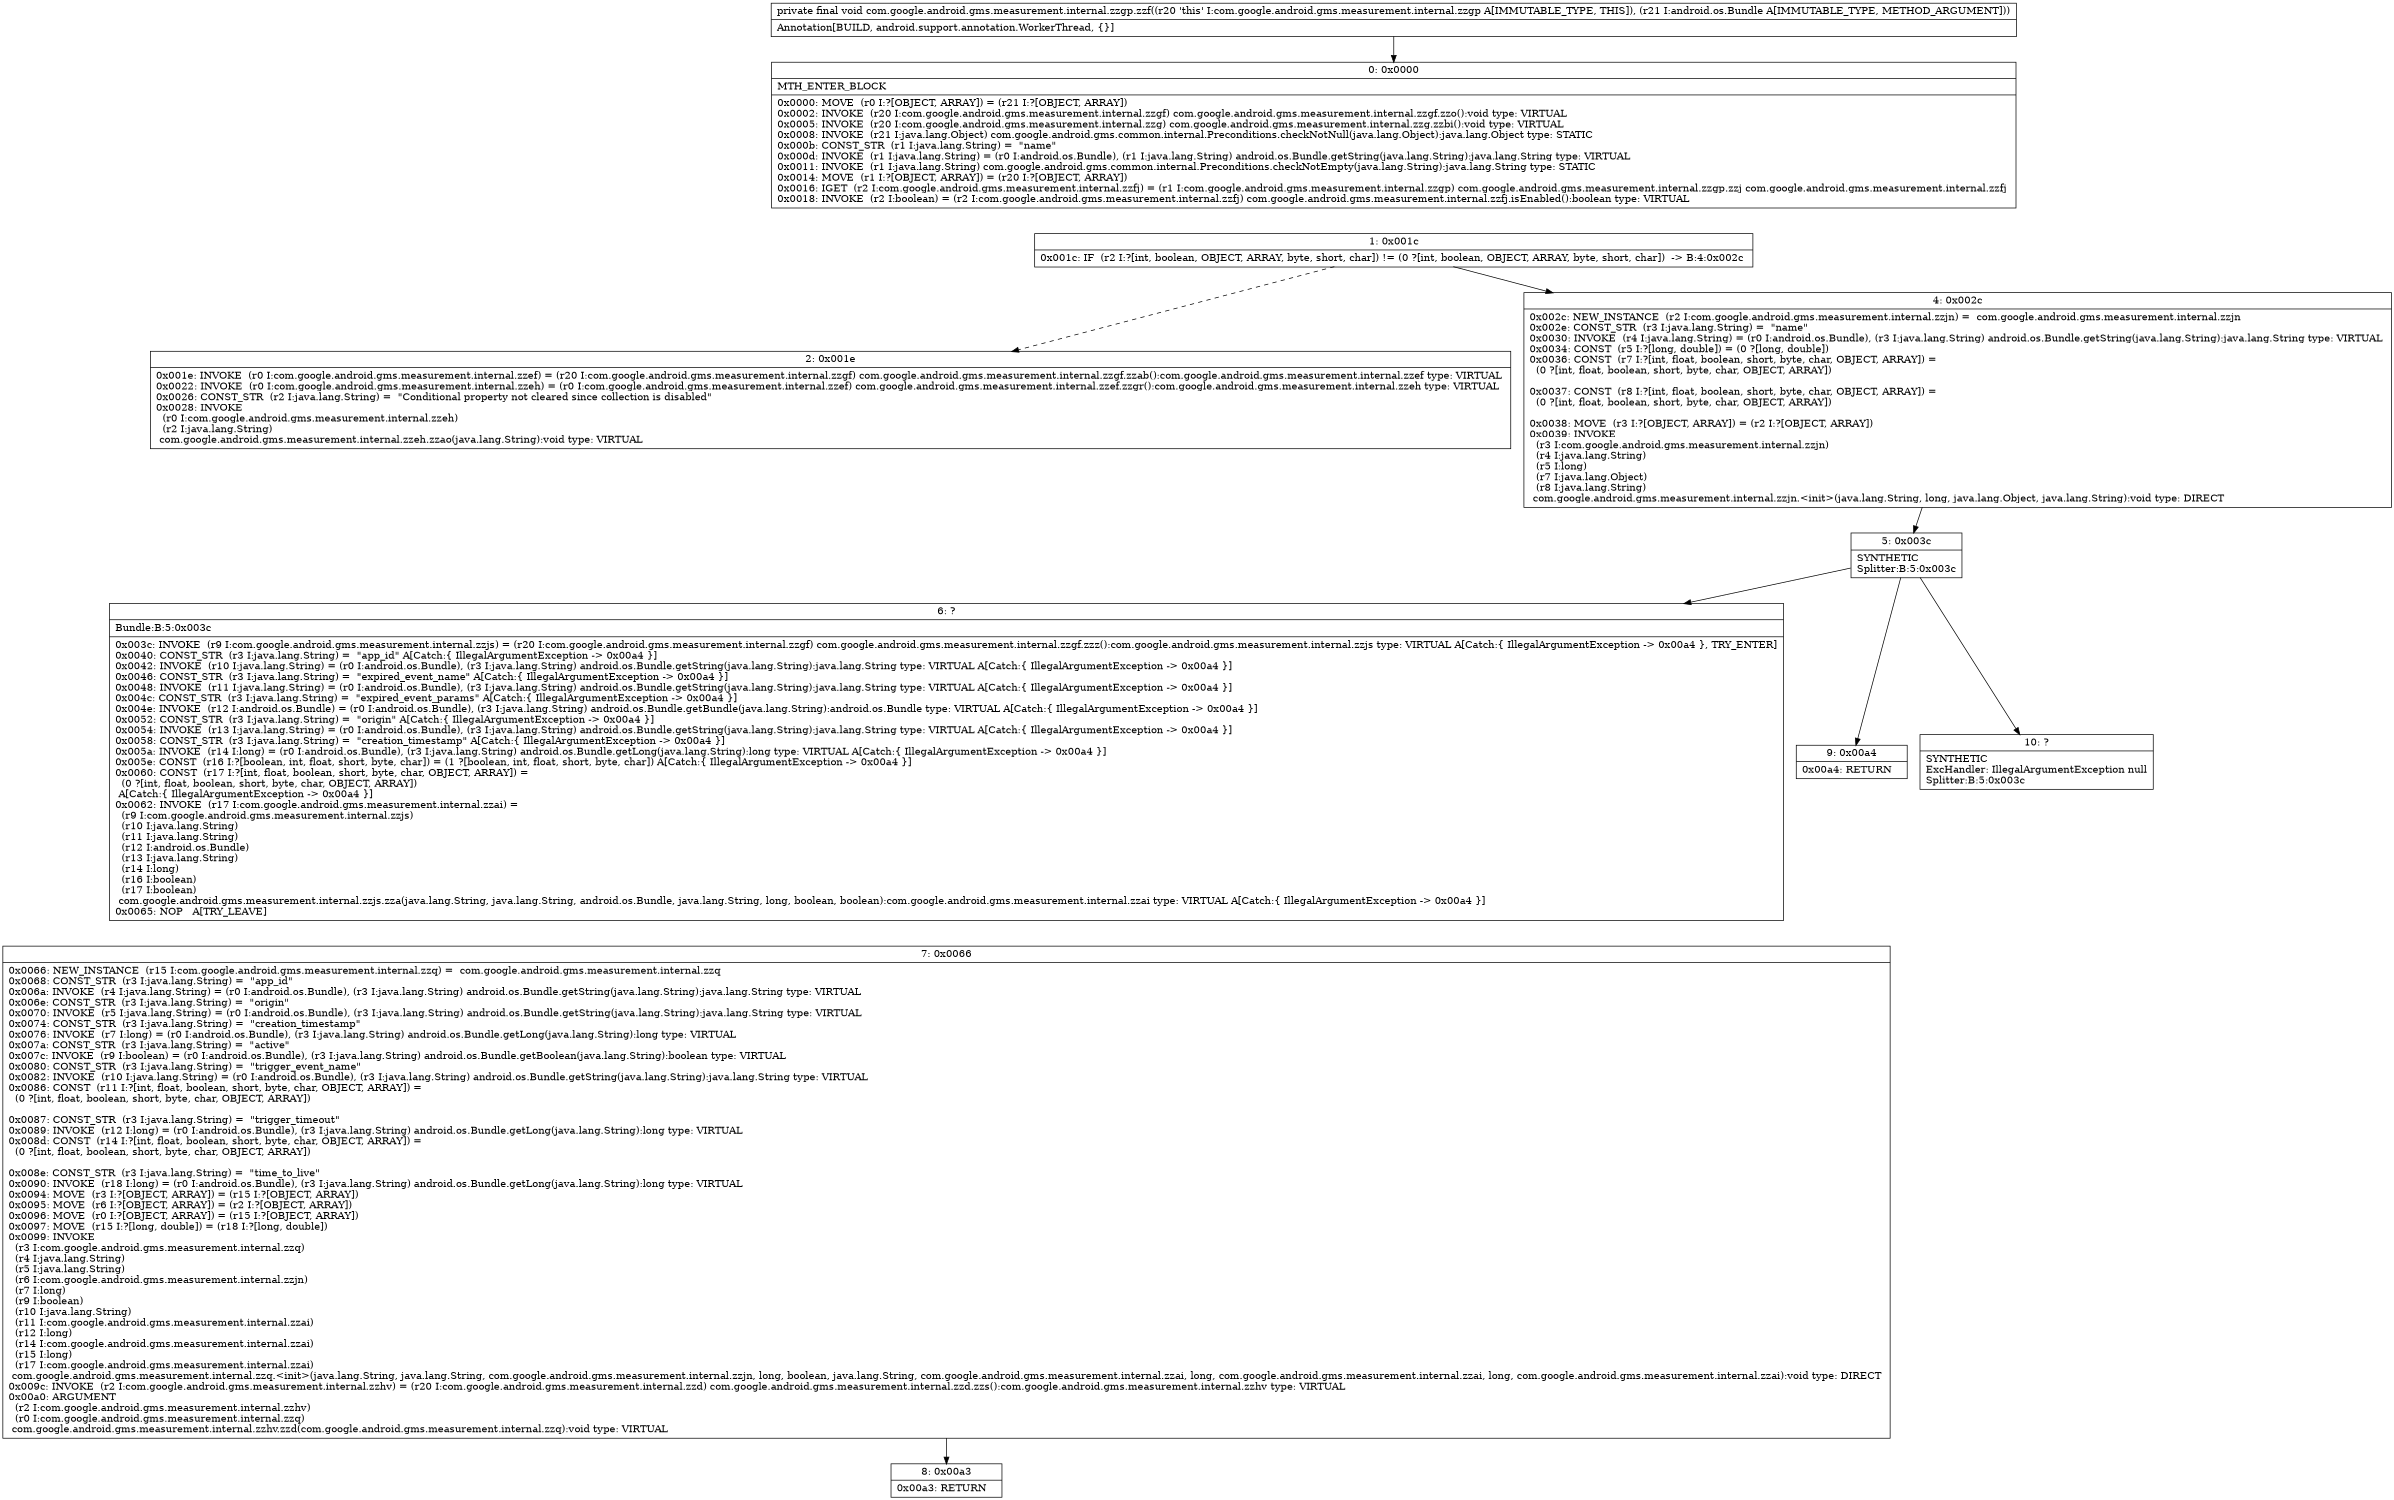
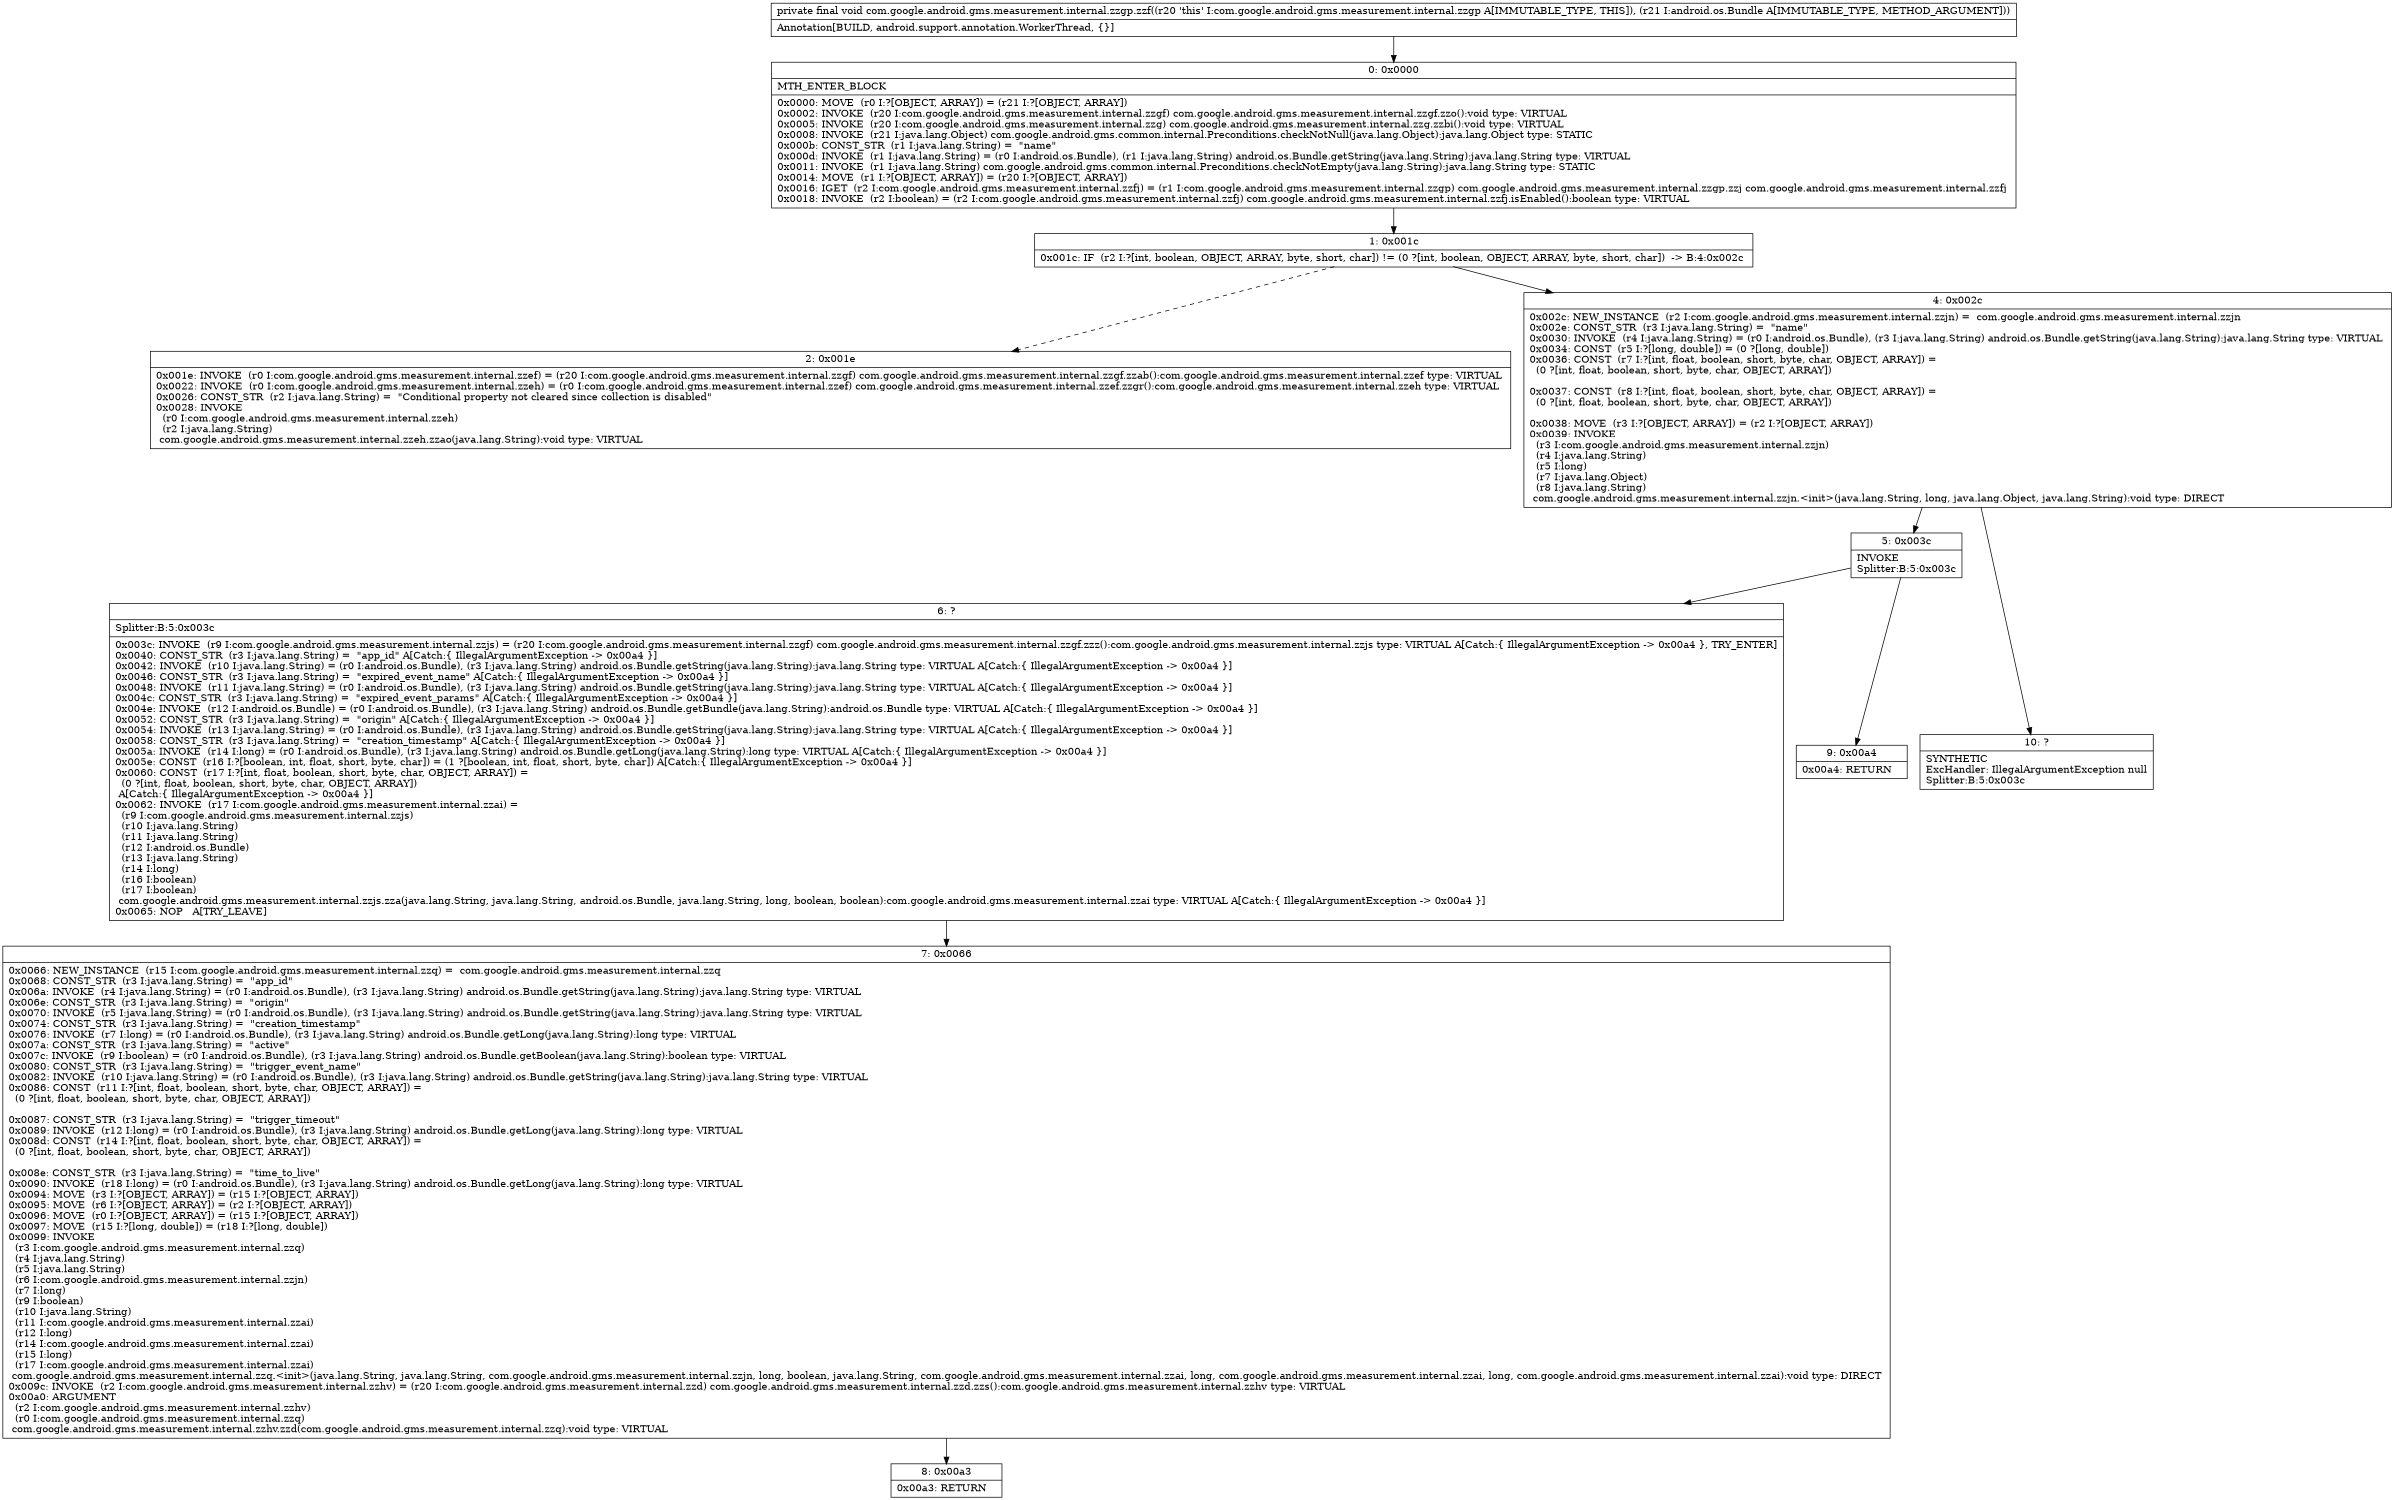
edge "0: 0x0000" -> "1: 0x001c": added
node "5: 0x003c": text "SYNTHETIC" -> "INVOKE"
node "6: ?": text "Bundle:B:5:0x003c" -> "Splitter:B:5:0x003c"
edge "5: 0x003c" -> "10: ?": now "4: 0x002c" -> "10: ?"
edge "6: ?" -> "7: 0x0066": added
